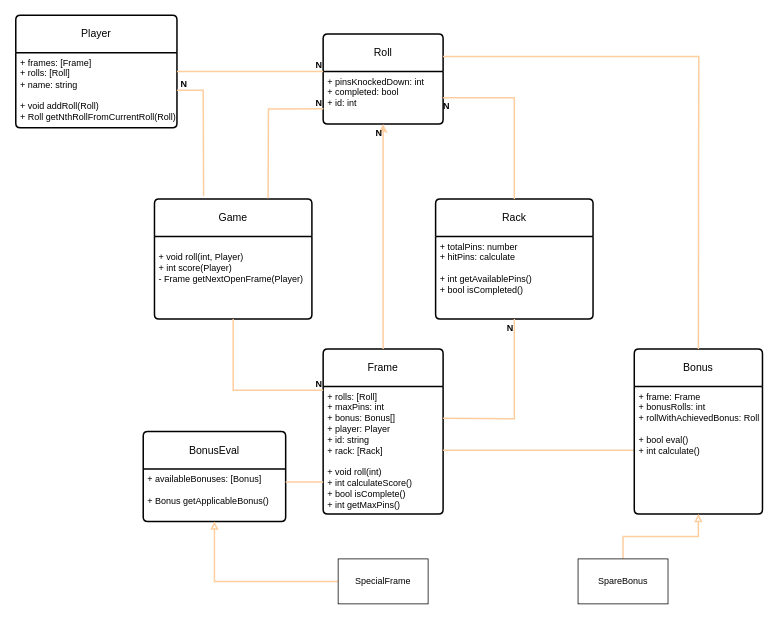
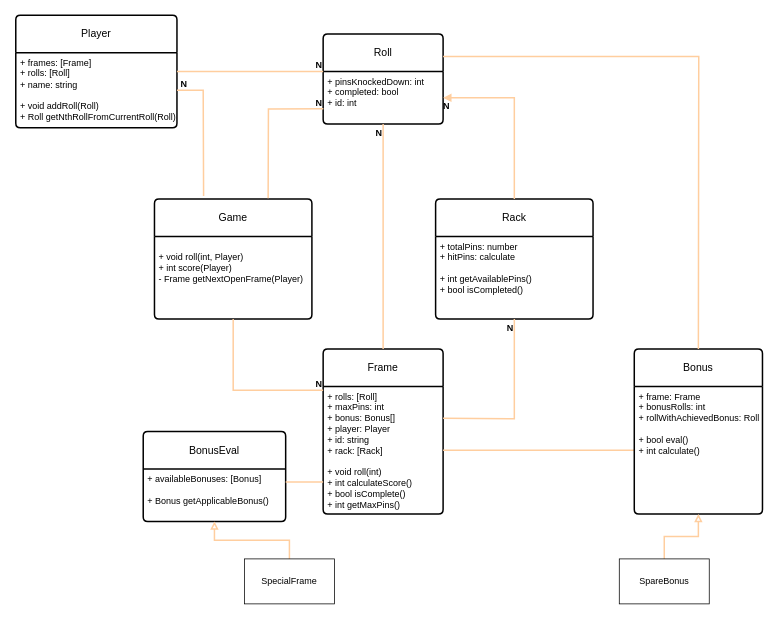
edge "+ pinsKnockedDown: int + completed: bool + id: int" -- "Rack": arrowhead none -> block
edge "Frame" -> "+ pinsKnockedDown: int + completed: bool + id: int": arrowhead classic -> none
node "SpecialFrame": moved (383, 582) -> (289, 582)
node "SpareBonus": moved (623, 582) -> (664, 582)
